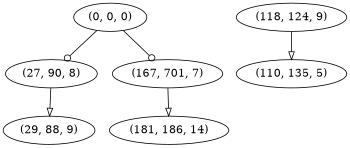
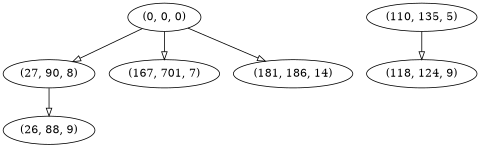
edge "(118, 124, 9)" -> "(110, 135, 5)": reversed
edge "(0, 0, 0)" -> "(27, 90, 8)": arrowhead odot -> onormal
edge "(0, 0, 0)" -> "(167, 701, 7)": arrowhead odot -> onormal
edge "(167, 701, 7)" -> "(181, 186, 14)": now "(0, 0, 0)" -> "(181, 186, 14)"
node "(29, 88, 9)": label "(29, 88, 9)" -> "(26, 88, 9)"
